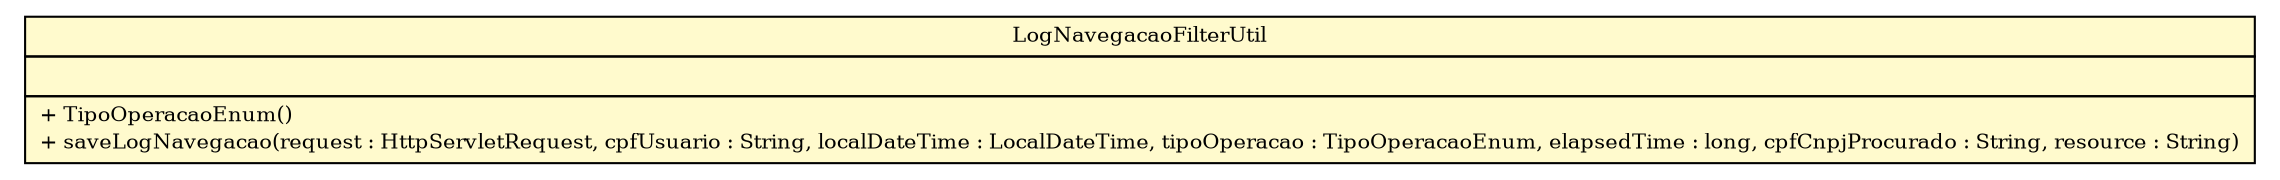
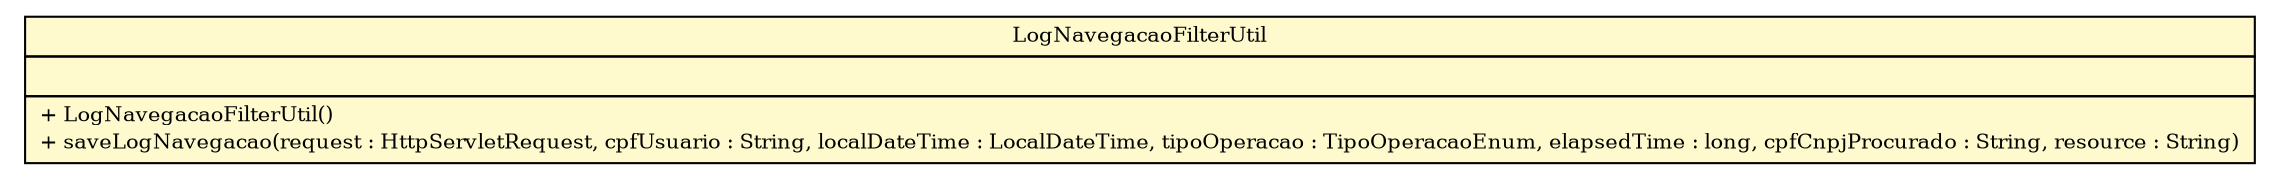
node "LogNavegacaoFilterUtil": text "+ TipoOperacaoEnum()" -> "+ LogNavegacaoFilterUtil()"
